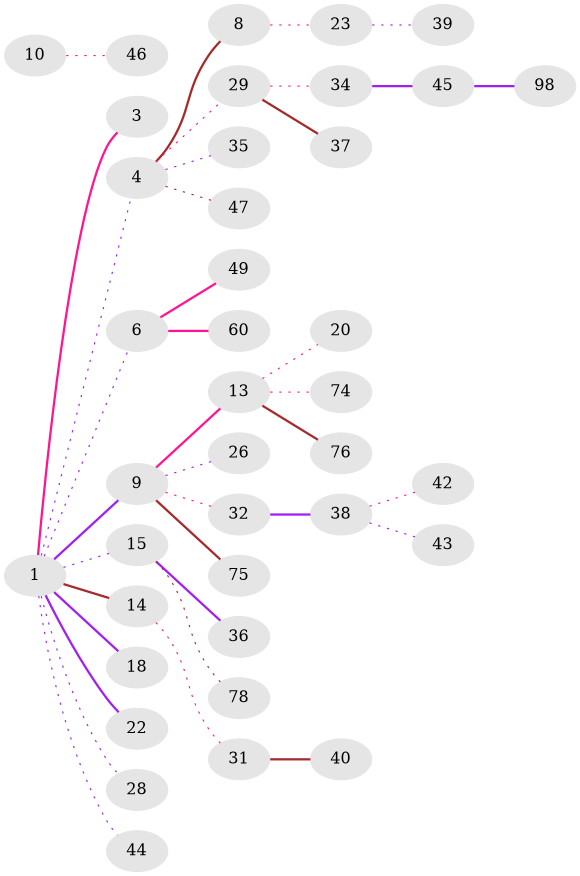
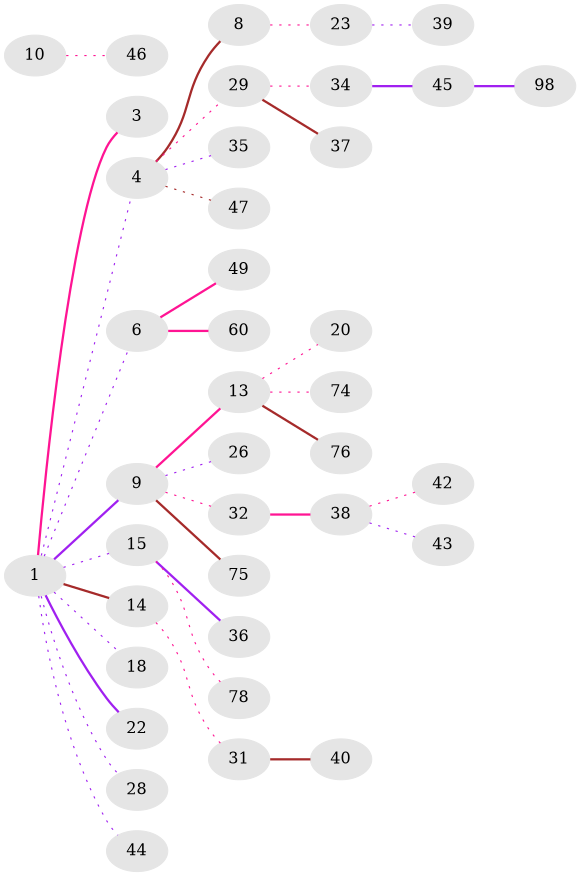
edge "32" -- "38": color purple -> deeppink
edge "1" -- "18": style bold -> dotted
edge "15" -- "78": color brown -> deeppink
